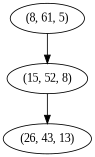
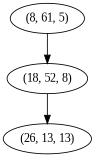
node "(15, 52, 8)": label "(15, 52, 8)" -> "(18, 52, 8)"
node "(26, 43, 13)": label "(26, 43, 13)" -> "(26, 13, 13)"
